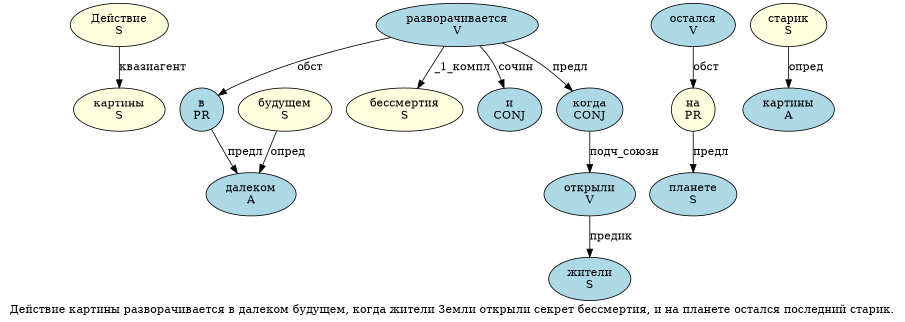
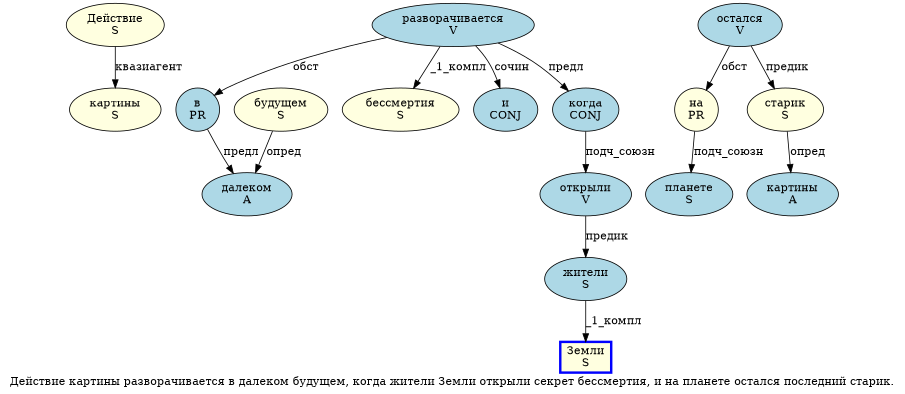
edge "остался V" -> "старик S": added, label "предик"
edge "на PR" -> "планете S": label "предл" -> "подч_союзн"
node "Земли S": added
